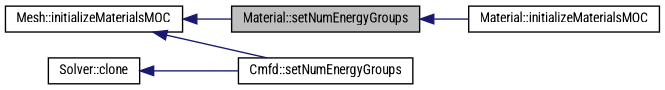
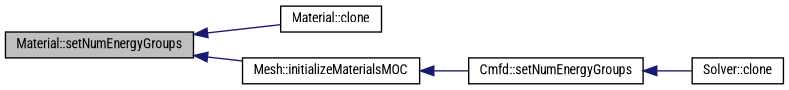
edge "Material::setNumEnergyGroups" -> "Mesh::initializeMaterialsMOC": reversed
node "Material::initializeMaterialsMOC": label "Material::initializeMaterialsMOC" -> "Material::clone"
edge "Cmfd::setNumEnergyGroups" -> "Solver::clone": reversed
